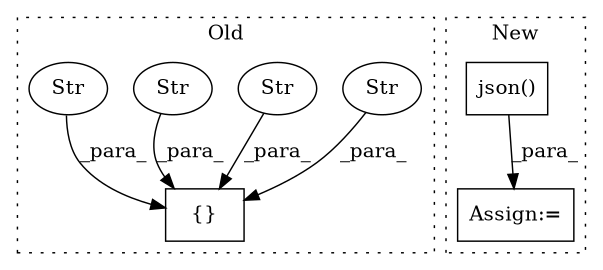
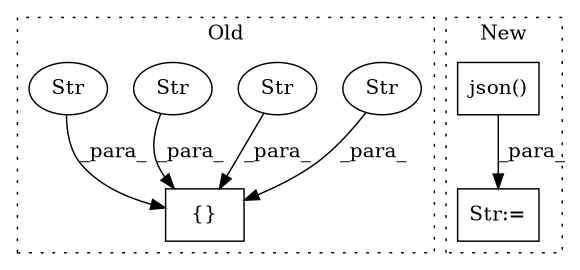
node "Assign:=": label "Assign:=" -> "Str:="
